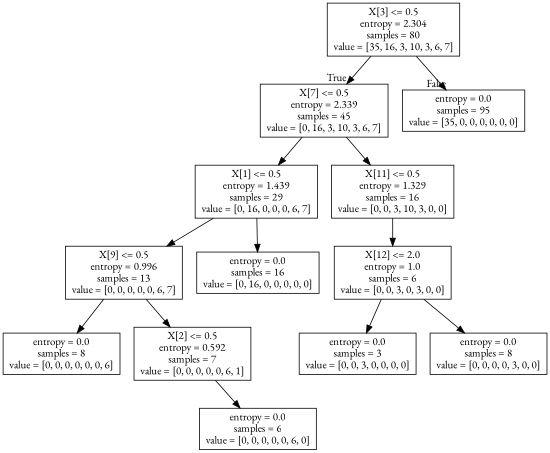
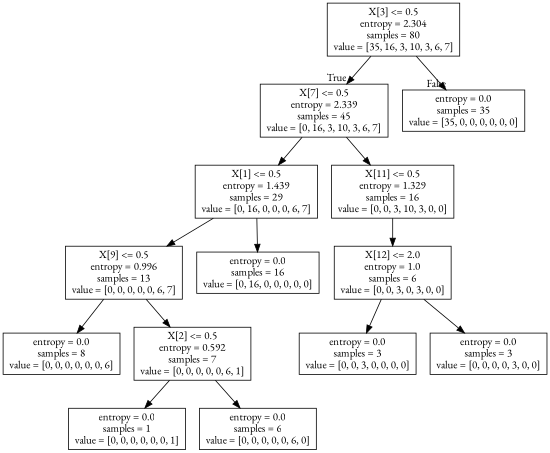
node "entropy = 0.0 samples = 95 value = [35, 0, 0, 0, 0, 0, 0]": label "entropy = 0.0 samples = 95 value = [35, 0, 0, 0, 0, 0, 0]" -> "entropy = 0.0 samples = 35 value = [35, 0, 0, 0, 0, 0, 0]"
node "entropy = 0.0 samples = 8 value = [0, 0, 0, 0, 3, 0, 0]": label "entropy = 0.0 samples = 8 value = [0, 0, 0, 0, 3, 0, 0]" -> "entropy = 0.0 samples = 3 value = [0, 0, 0, 0, 3, 0, 0]"
node "entropy = 0.0 samples = 1 value = [0, 0, 0, 0, 0, 0, 1]": added
